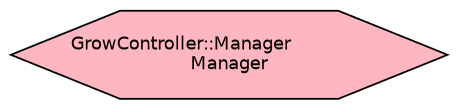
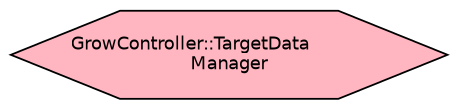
node "GrowController::Manager Manager": label "GrowController::Manager Manager" -> "GrowController::TargetData Manager"
